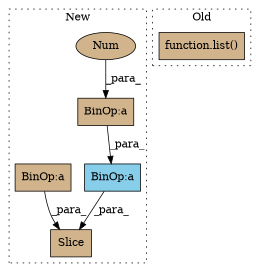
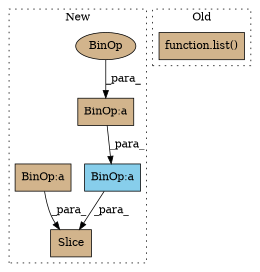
node "Num": label "Num" -> "BinOp"
